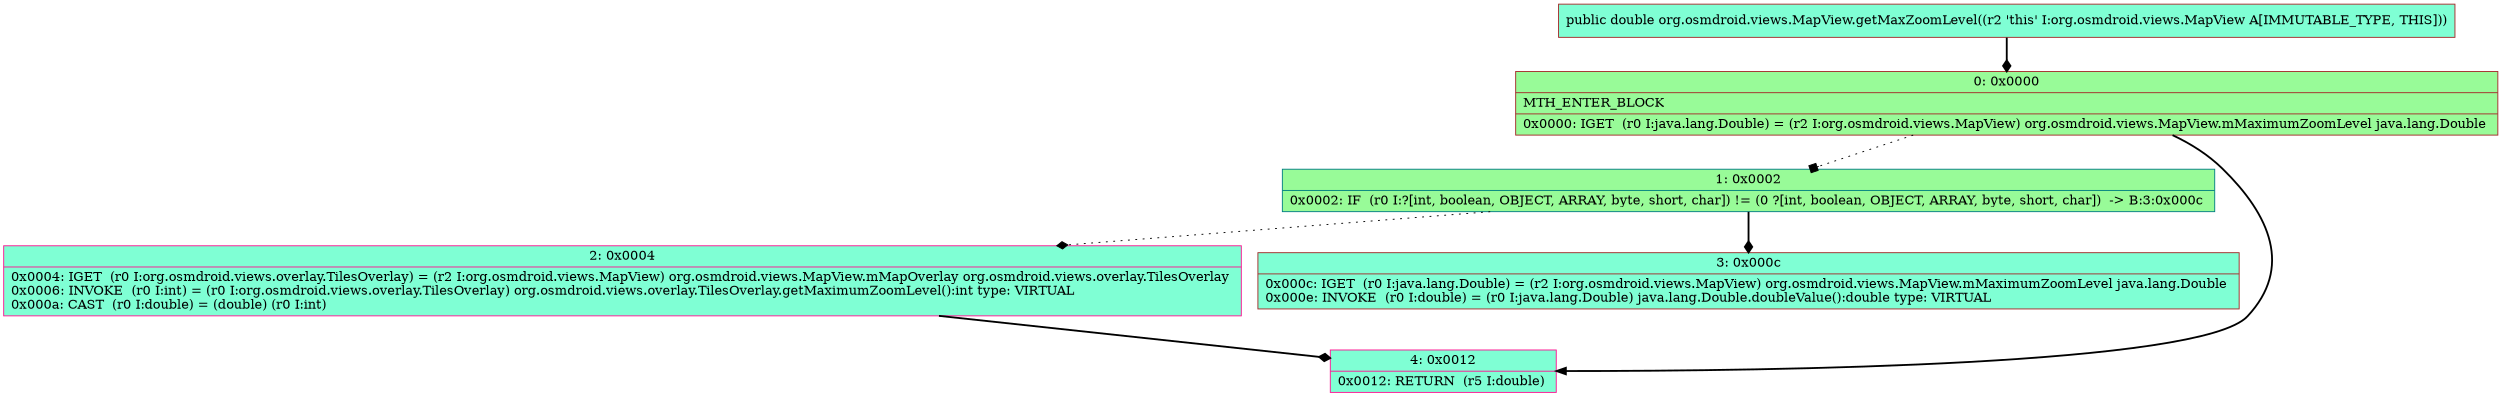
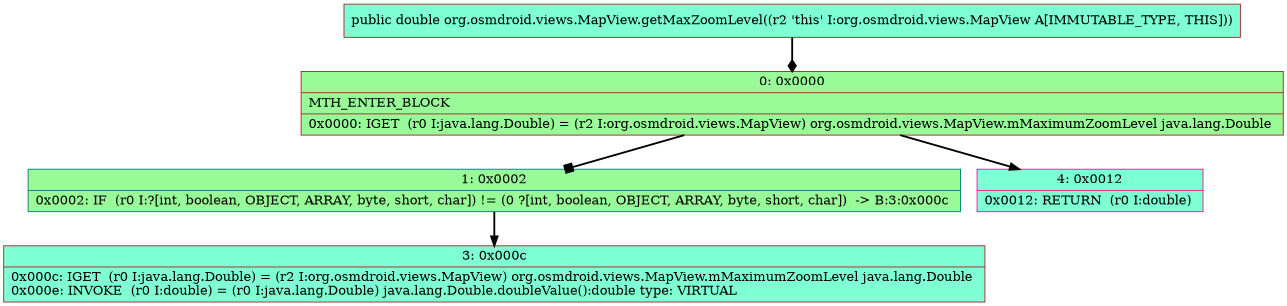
edge "0: 0x0000" -> "1: 0x0002": style dotted -> bold
edge "1: 0x0002" -> "3: 0x000c": arrowhead diamond -> normal
node "2: 0x0004": removed
node "4: 0x0012": text "0x0012: RETURN  (r5 I:double)" -> "0x0012: RETURN  (r0 I:double)"
